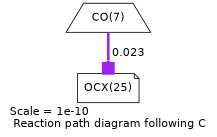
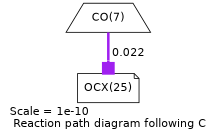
edge "CO(7)" -> "OCX(25)": label " 0.023" -> " 0.022"
